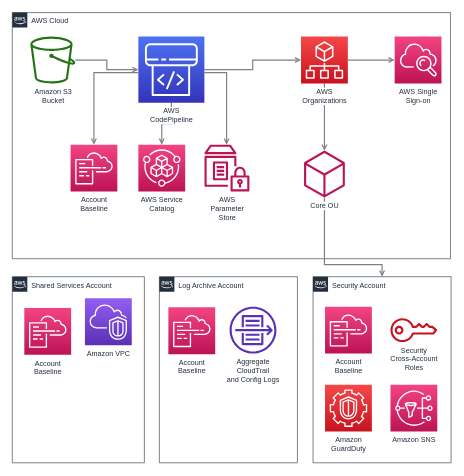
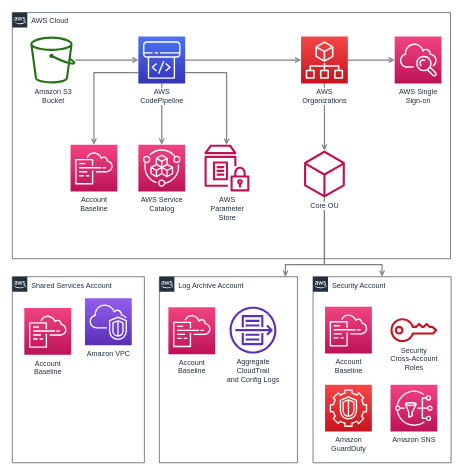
node "AWS CodePipeline": size 66x66 -> 47x47
edge "Core OU" -> "Log Archive Account": added
